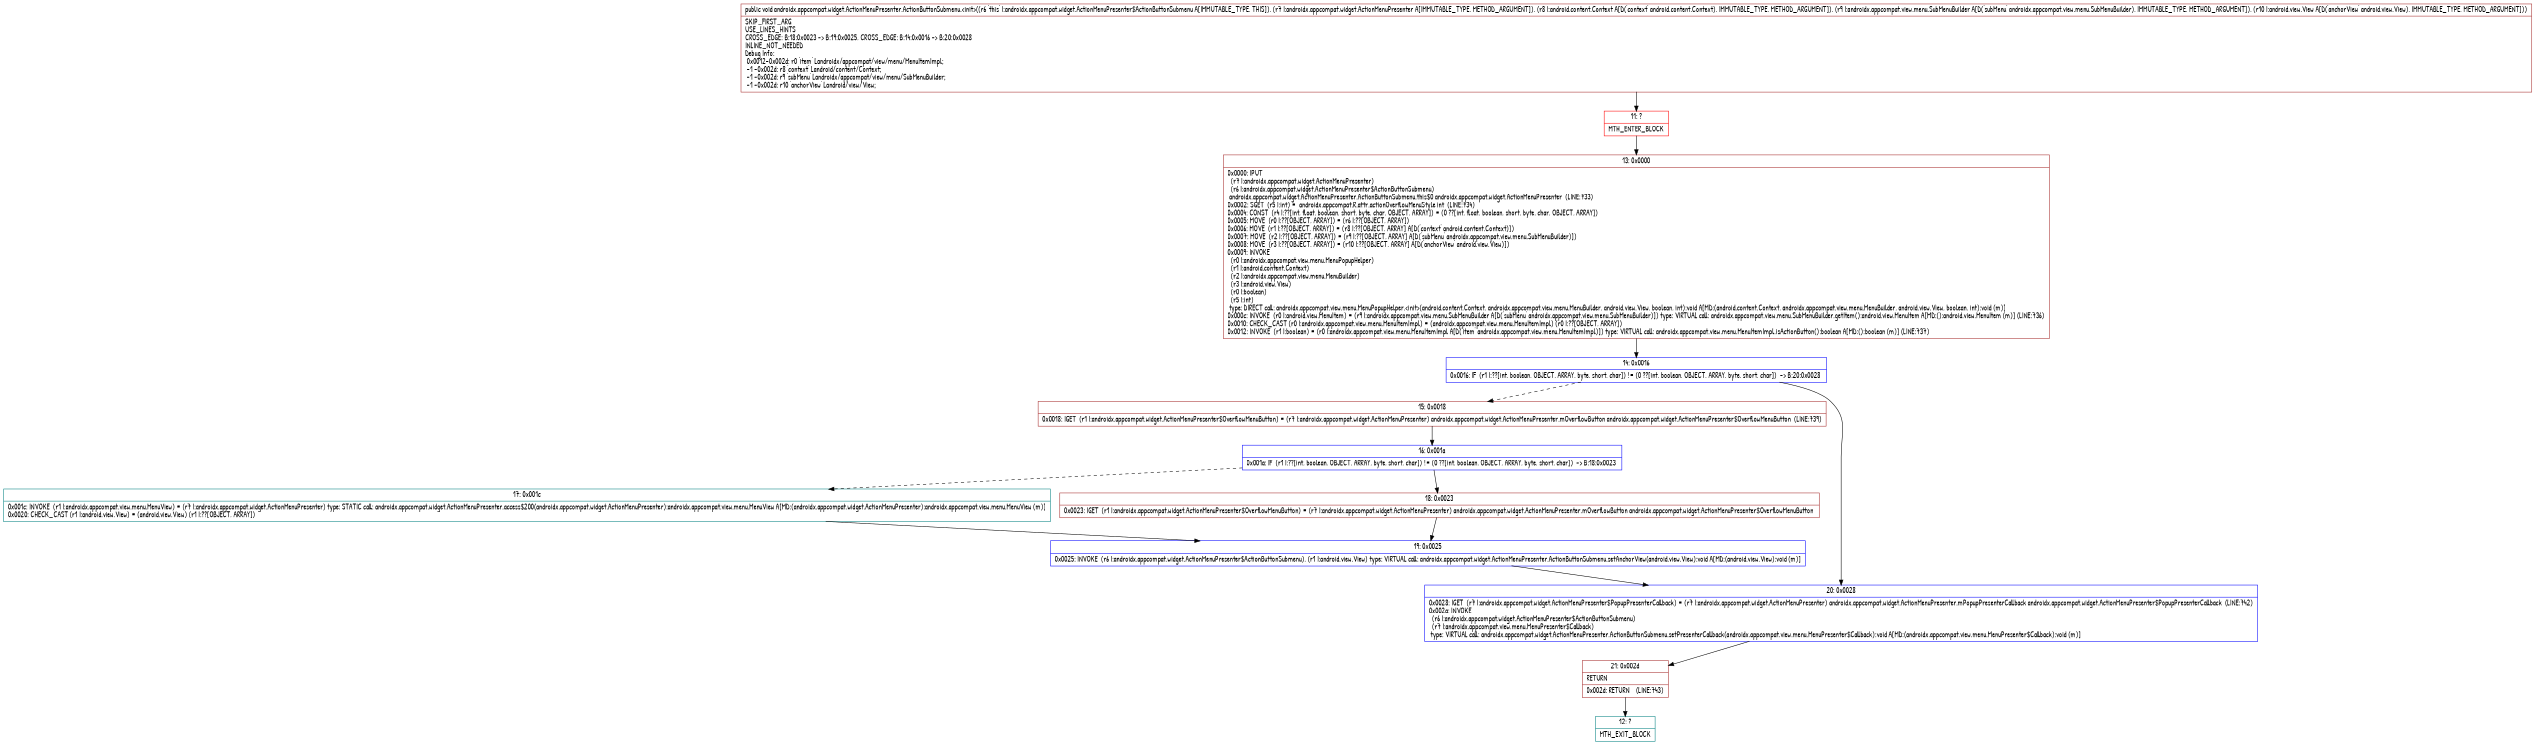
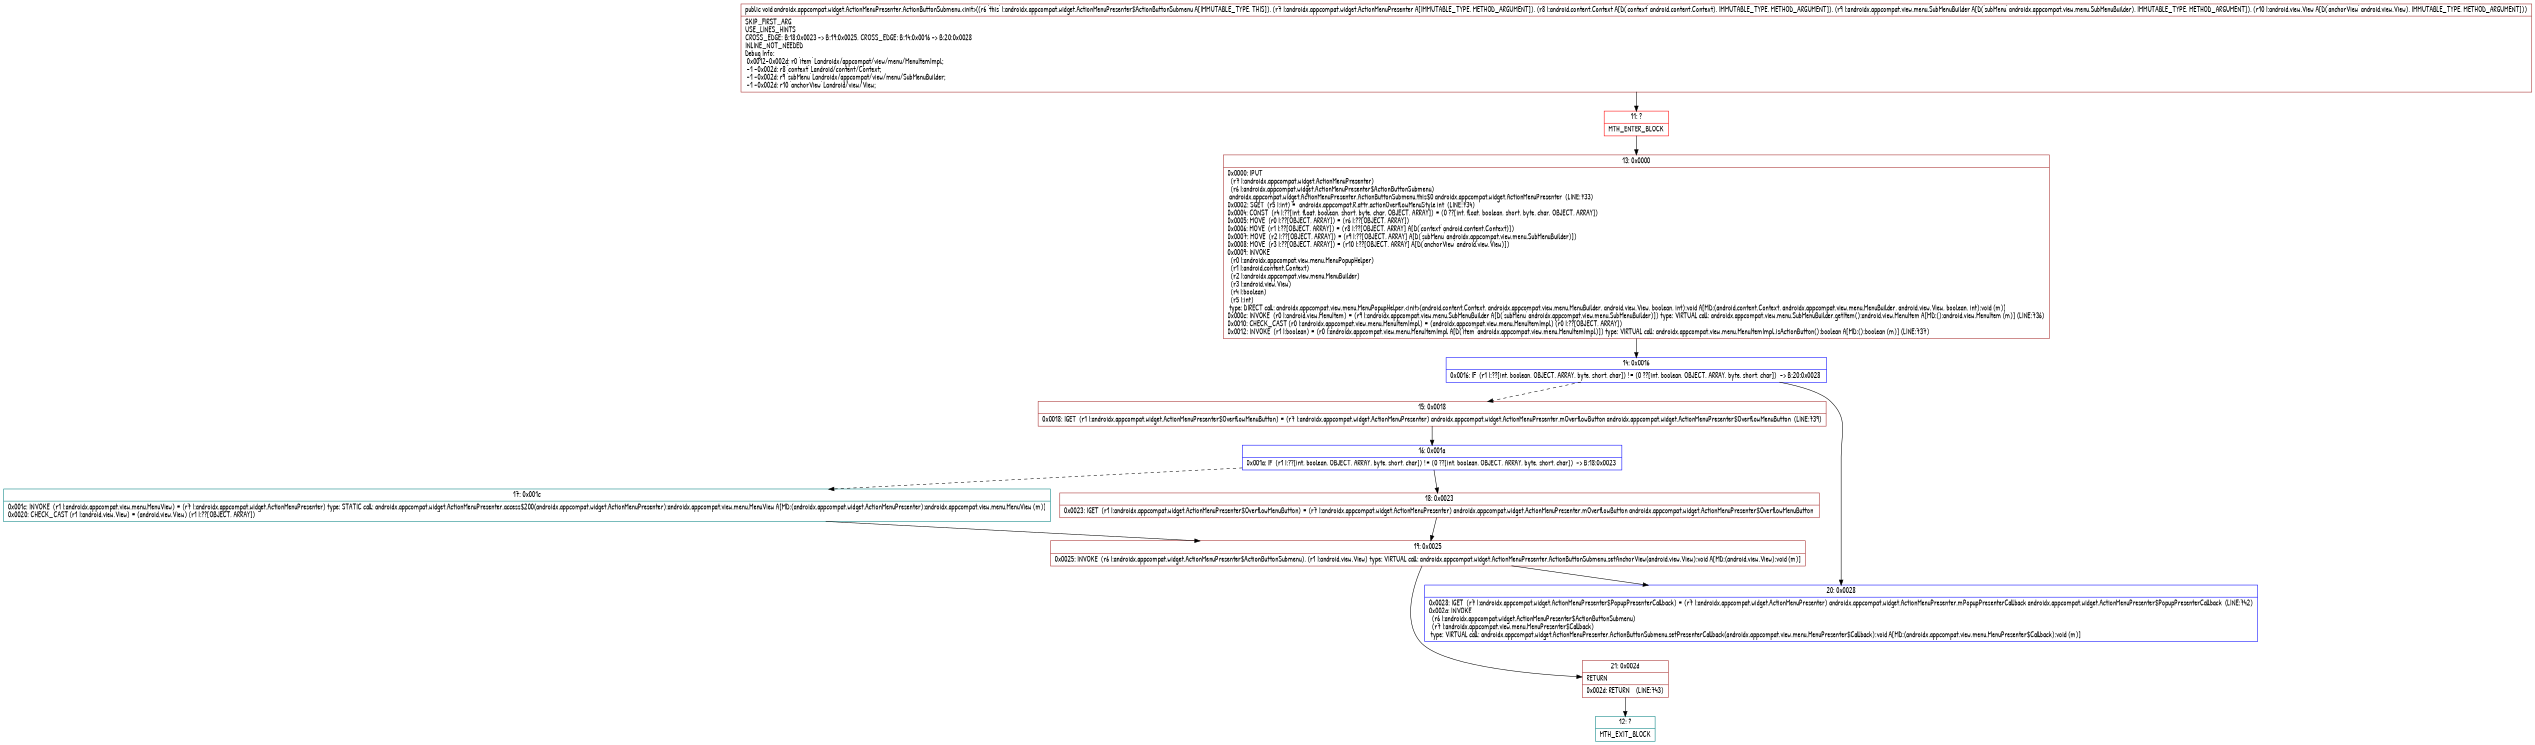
node "13: 0x0000": text "(r0 I:boolean)" -> "(r4 I:boolean)"
node "19: 0x0025": color blue -> brown
edge "20: 0x0028" -> "21: 0x002d": now "19: 0x0025" -> "21: 0x002d"
